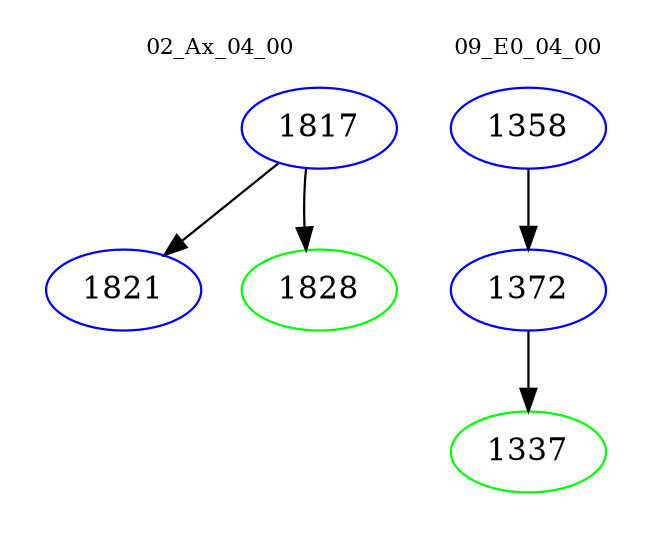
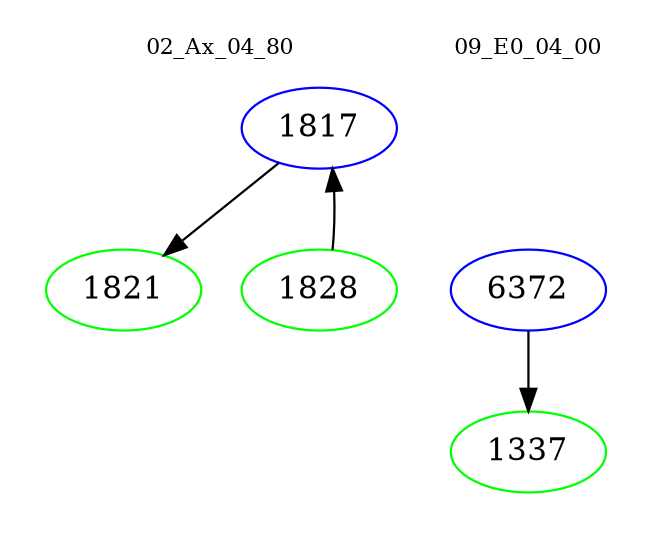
cluster "02_Ax_04_00": label "02_Ax_04_00" -> "02_Ax_04_80"
node "1358": removed
edge "1817" -> "1828": reversed
node "1821": color blue -> green
node "1372": label "1372" -> "6372"
